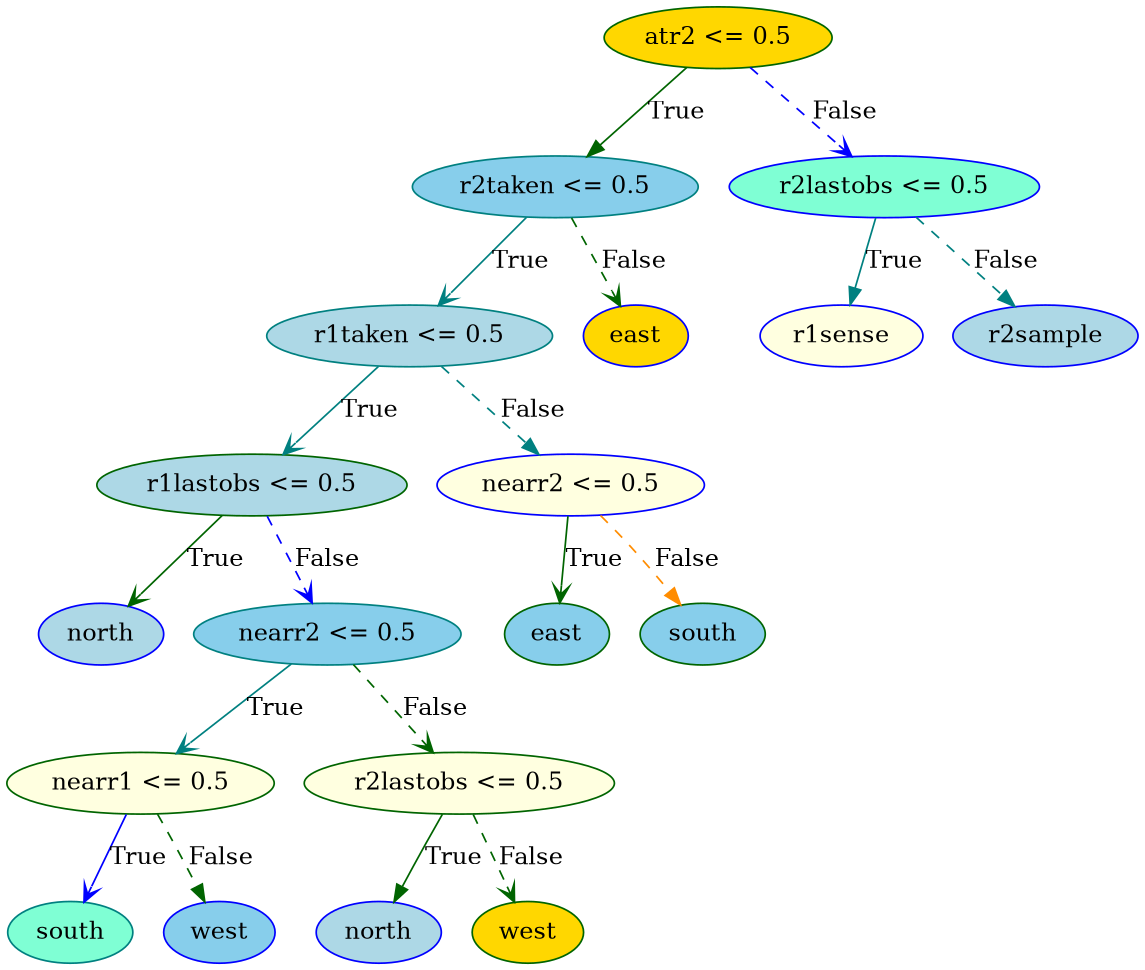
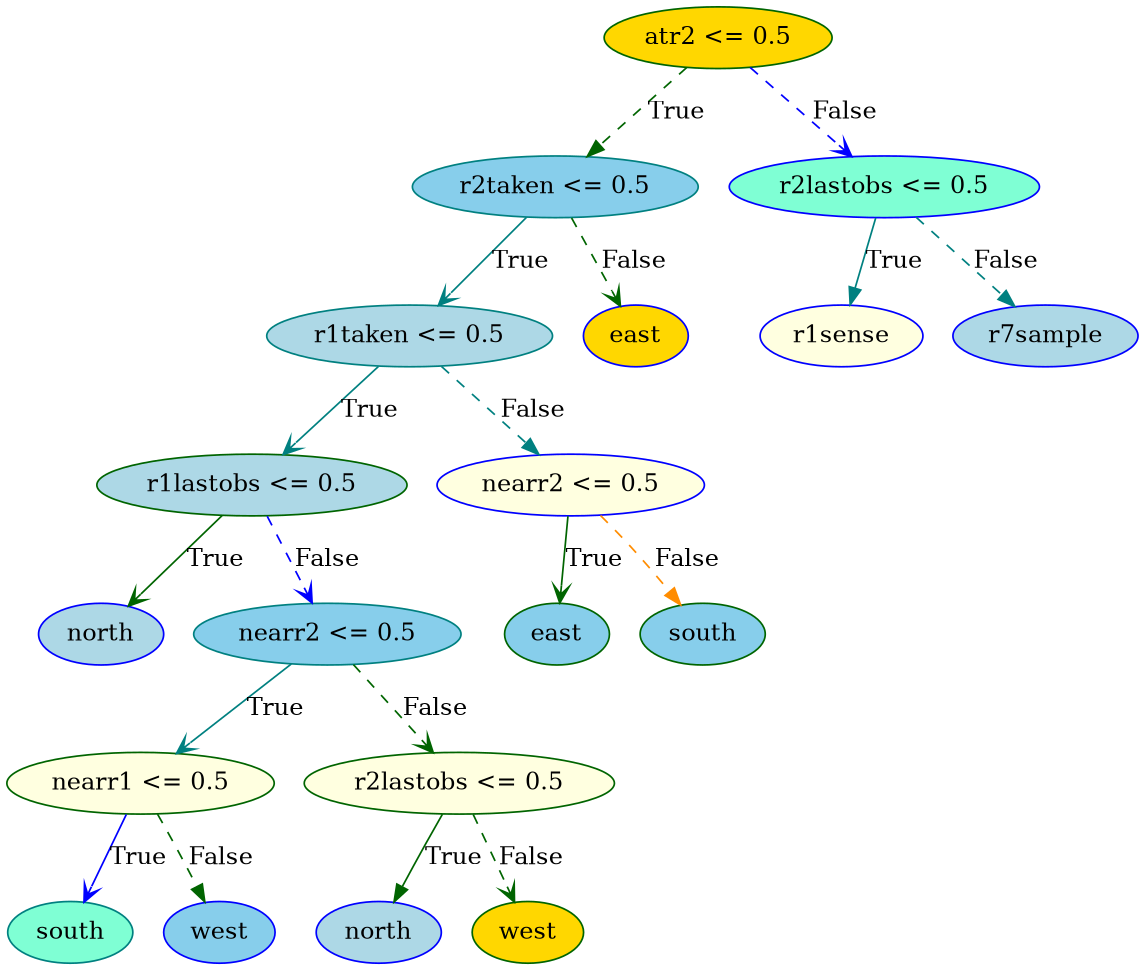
edge "atr2 <= 0.5" -> "r2taken <= 0.5": style solid -> dashed
node "r2sample": label "r2sample" -> "r7sample"
